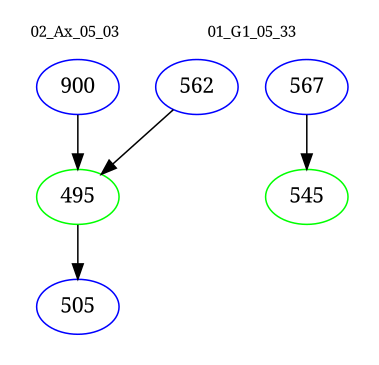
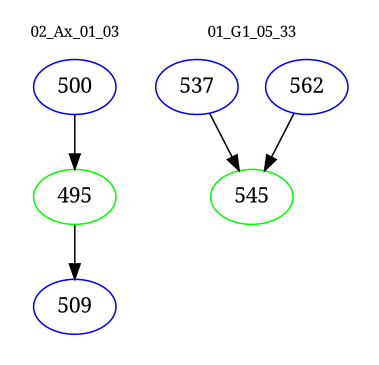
cluster "02_Ax_05_03": label "02_Ax_05_03" -> "02_Ax_01_03"
node "900": label "900" -> "500"
node "567": label "567" -> "537"
edge "562" -> "495": now "562" -> "545"
node "505": label "505" -> "509"
